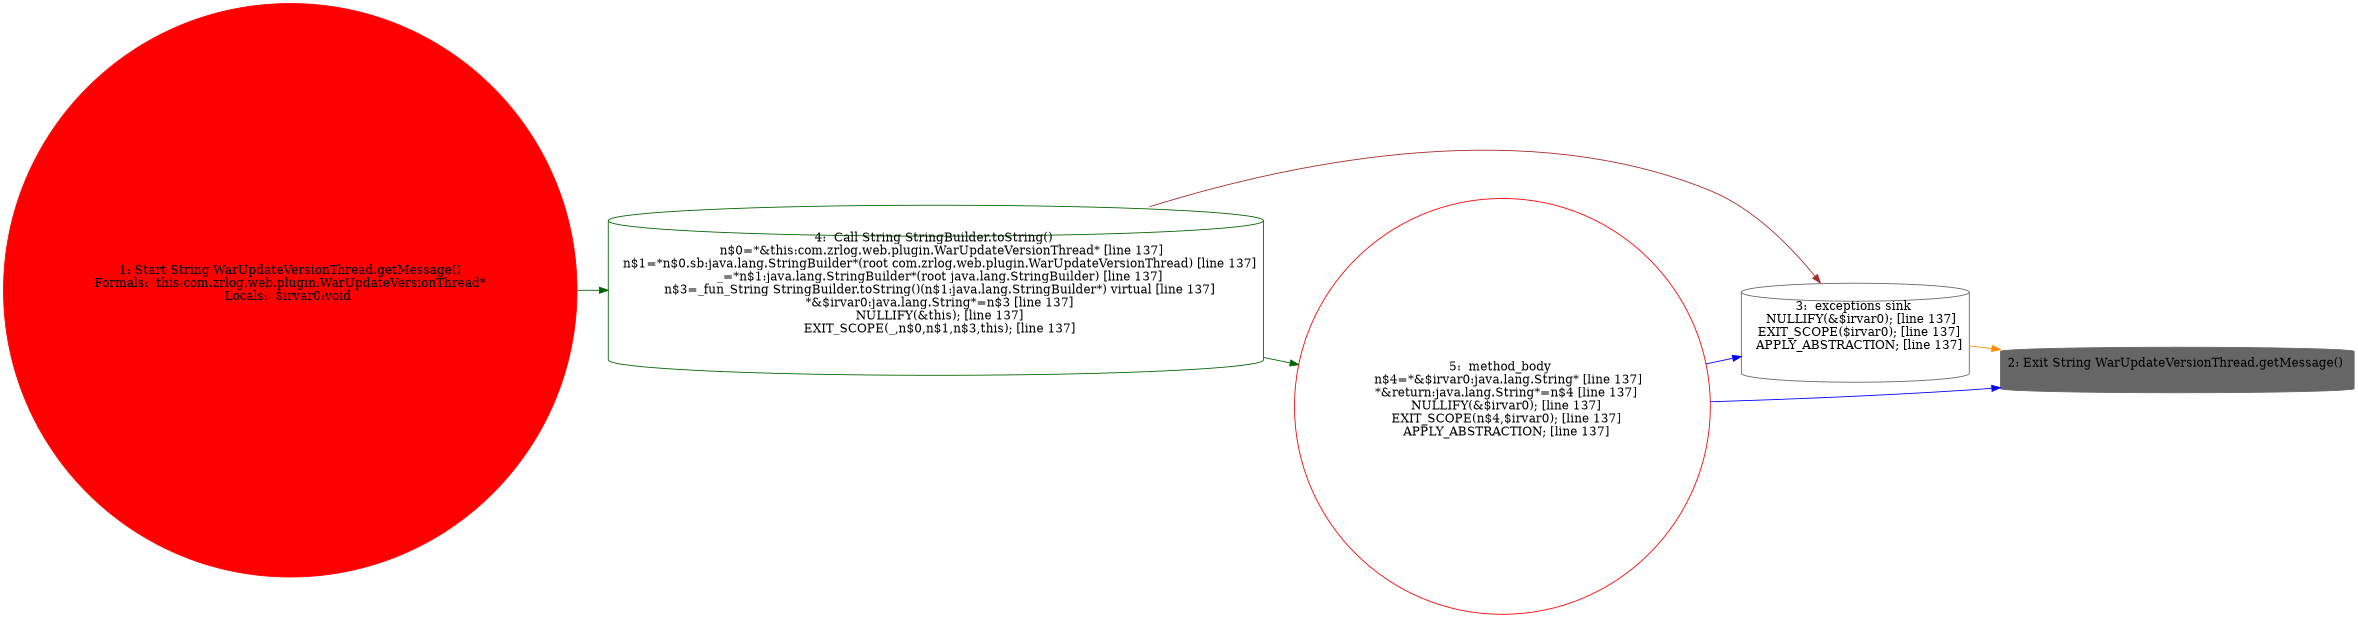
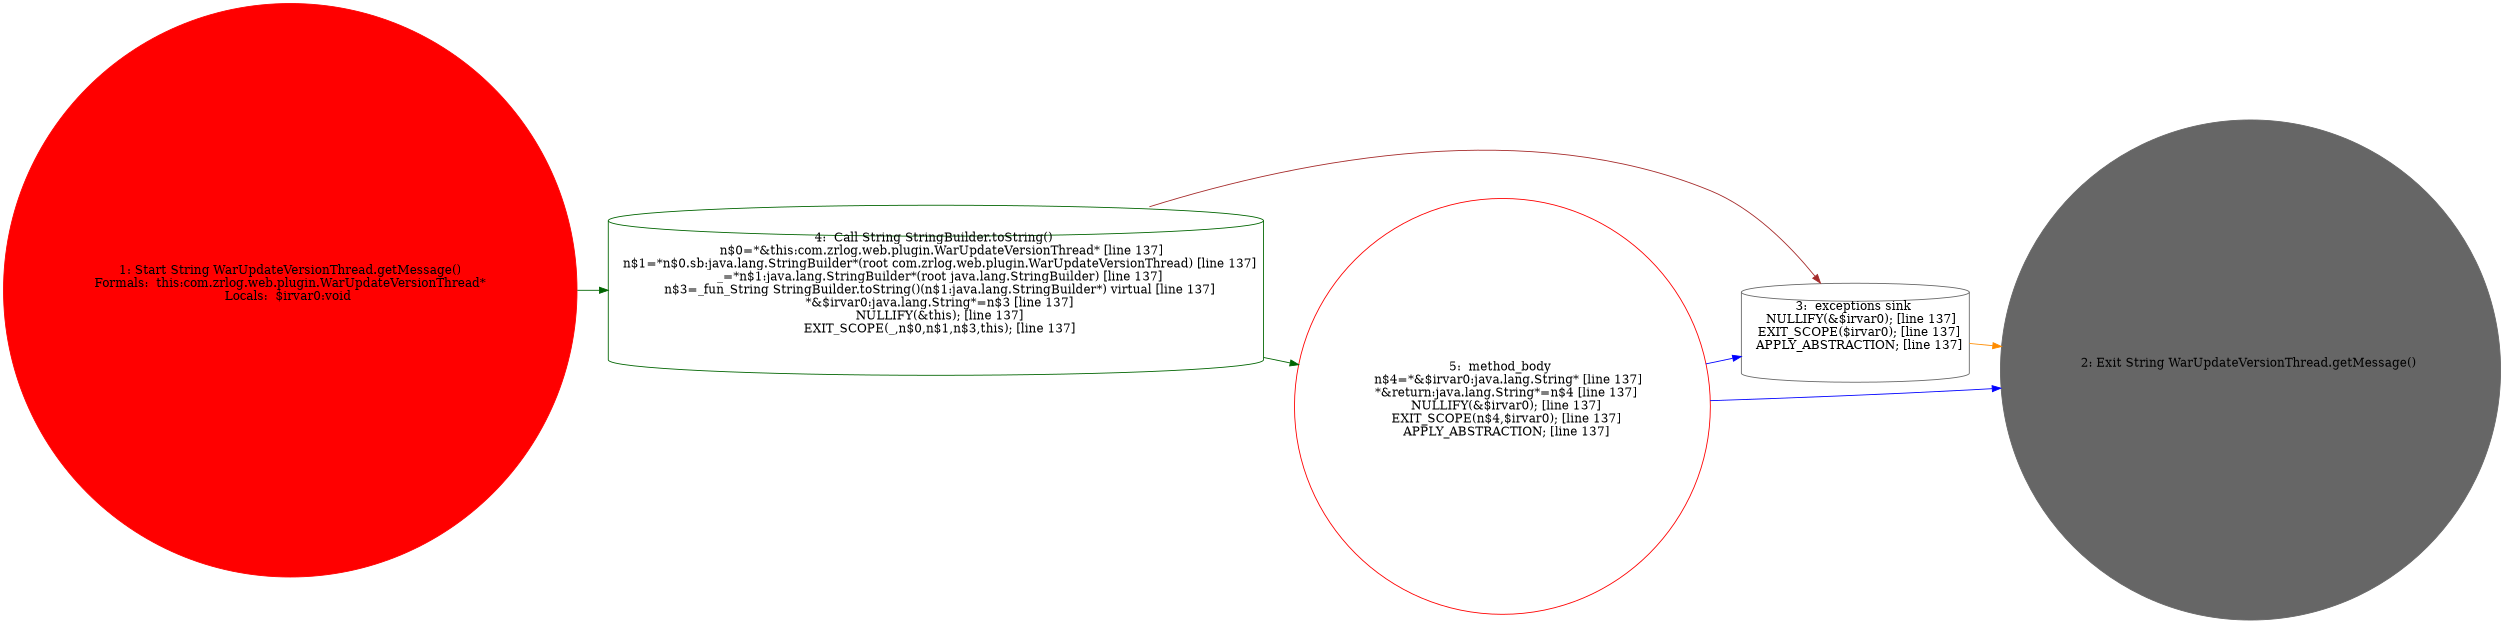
node "2: Exit String WarUpdateVersionThread.getMessage()": shape cylinder -> circle
